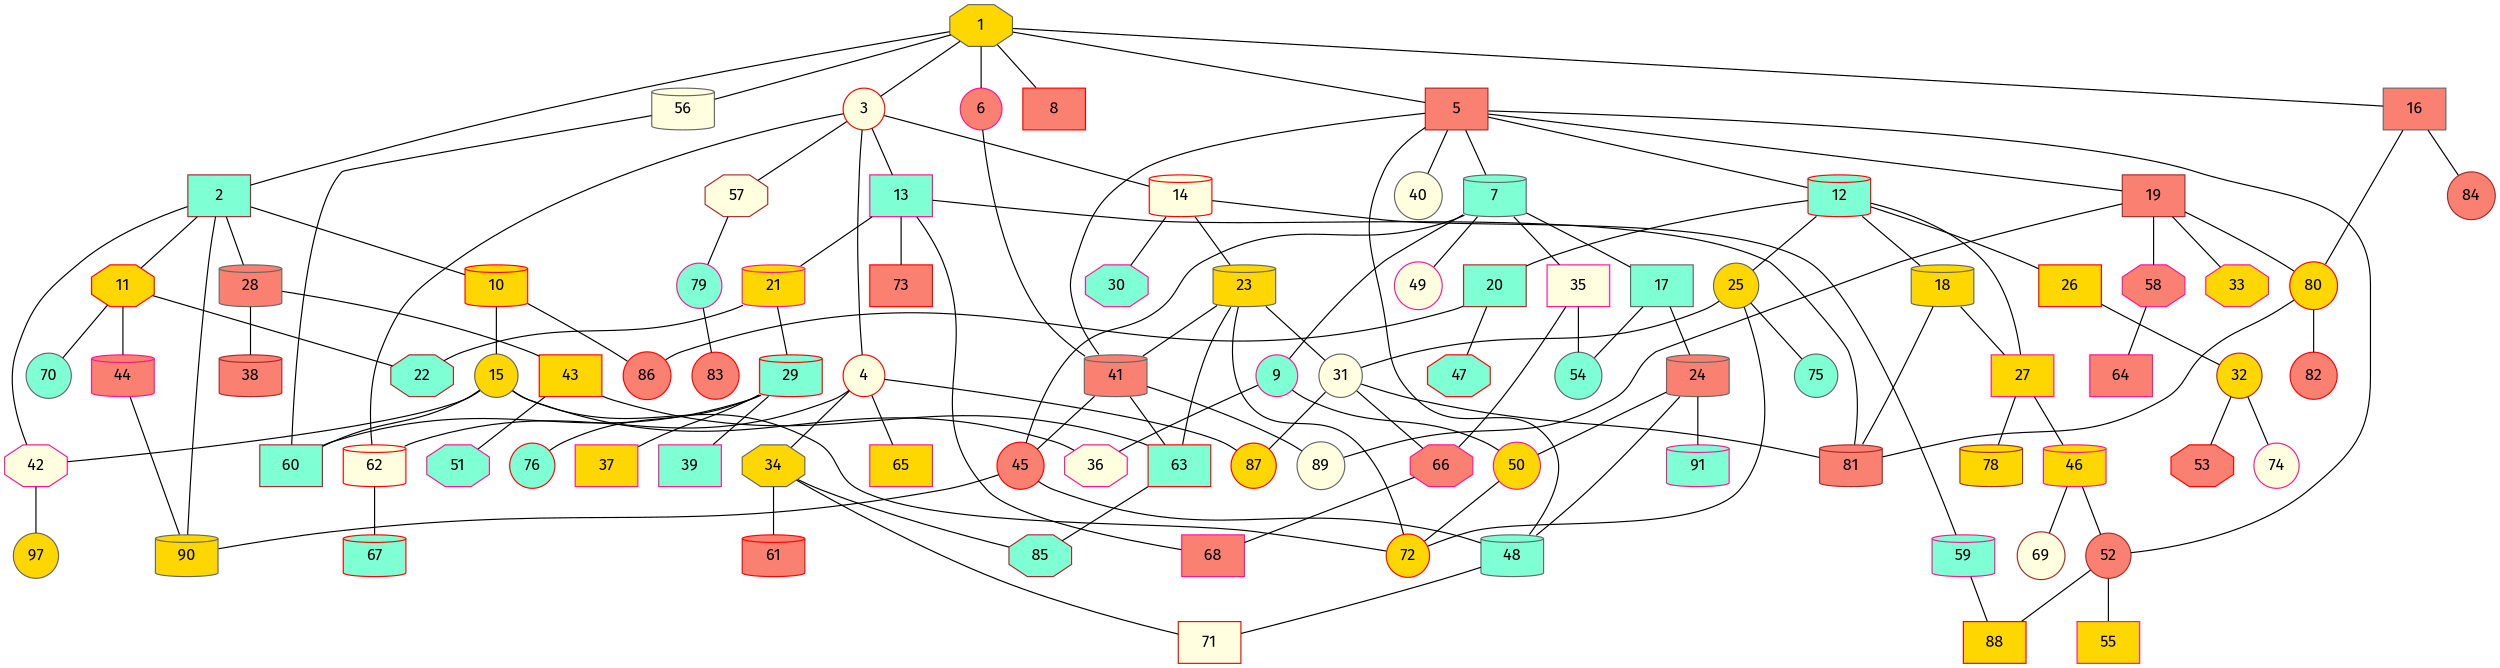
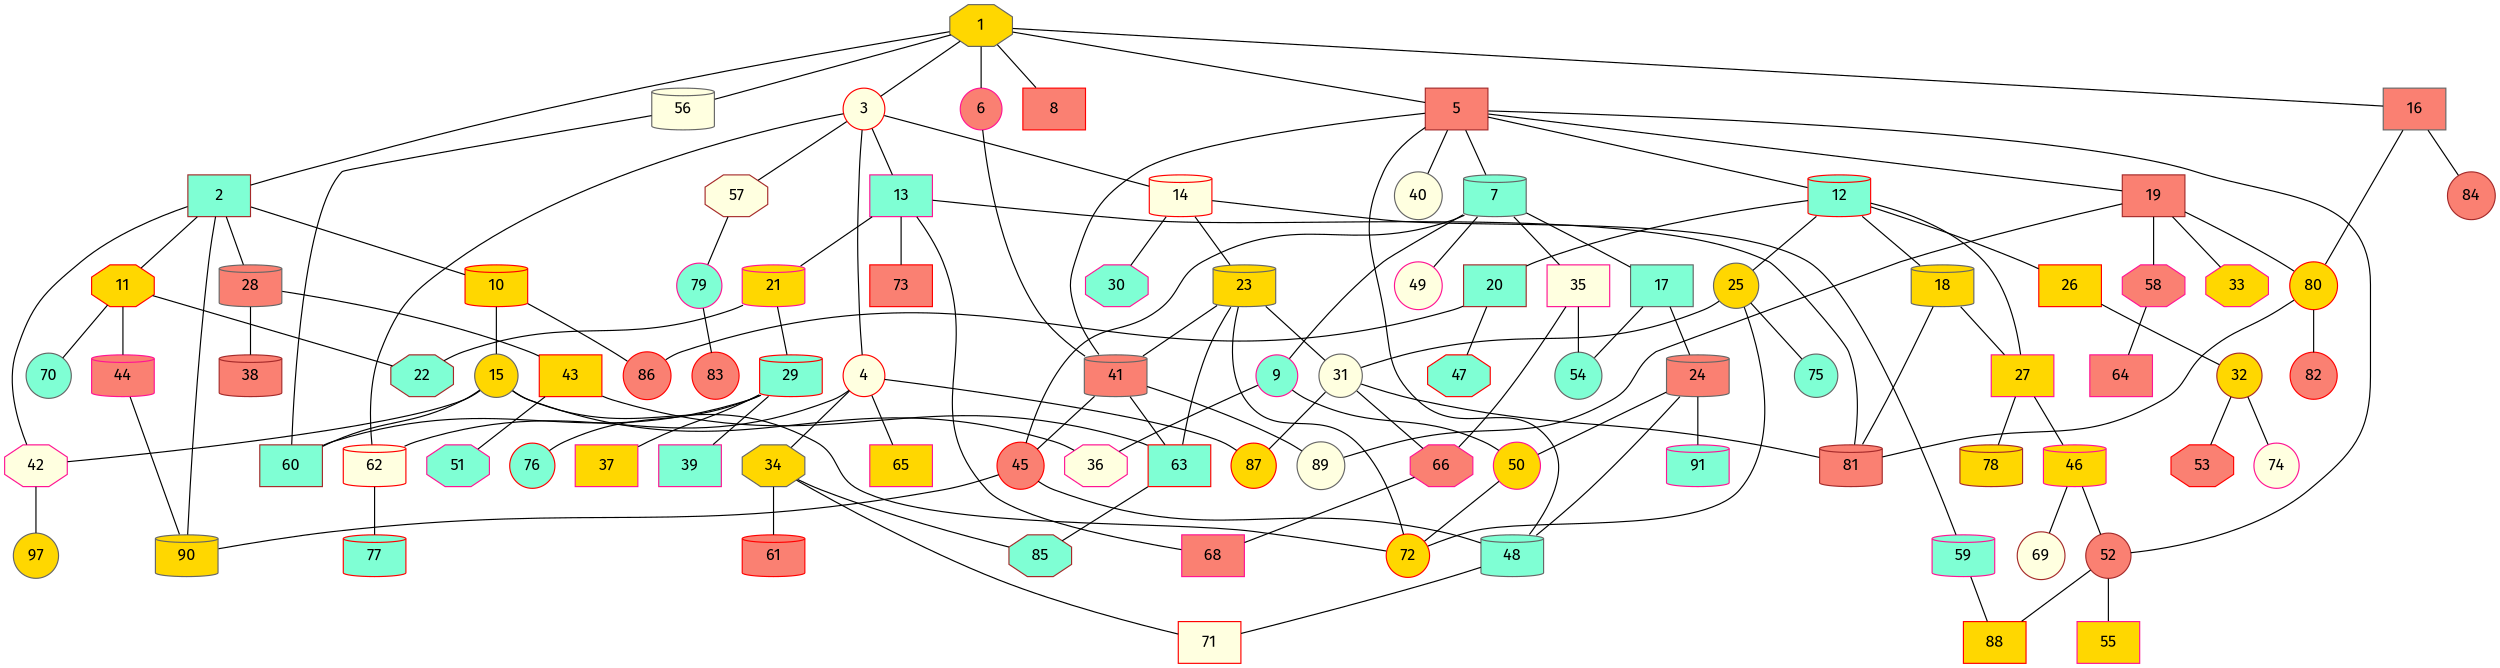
node "67": label "67" -> "77"
